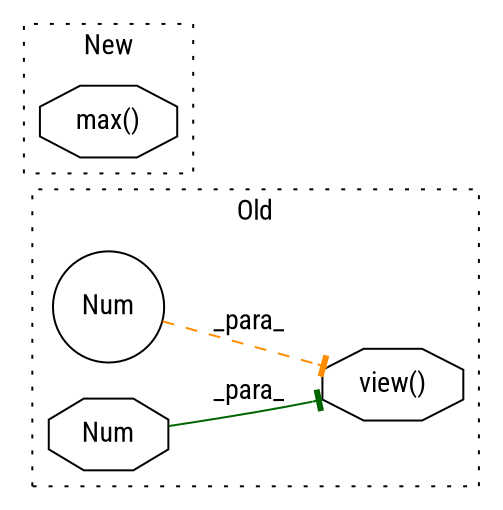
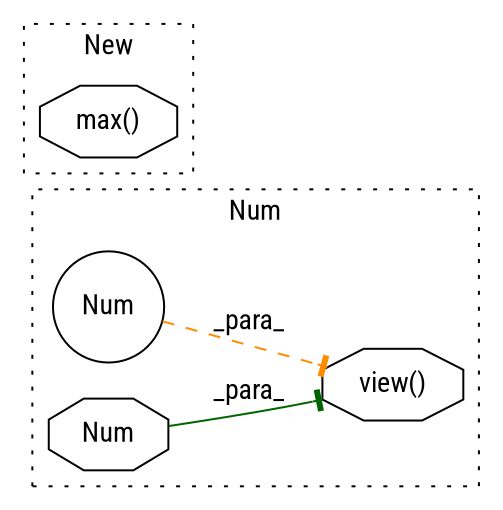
cluster "Old": label "Old" -> "Num"
